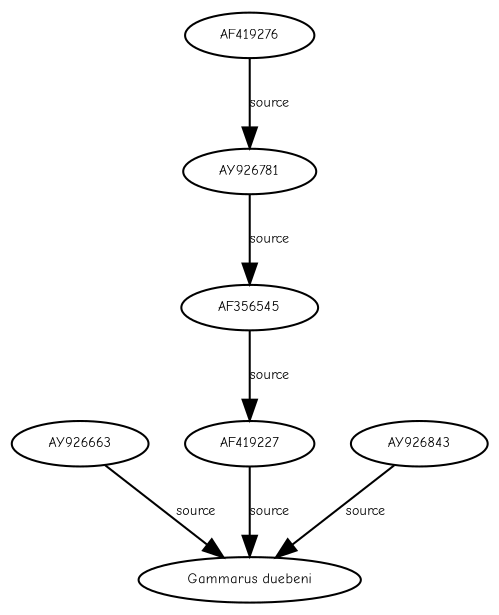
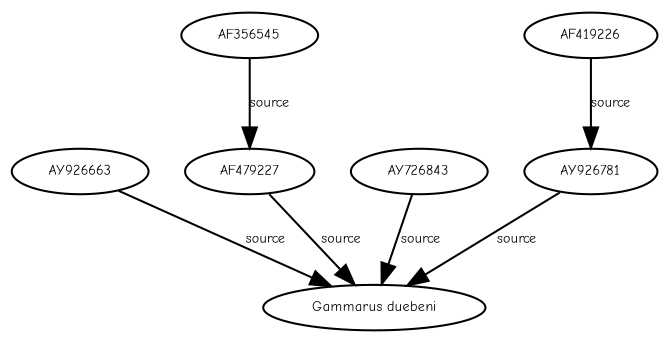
node "AF419276": label "AF419276" -> "AF419226"
edge "AY926781" -> "AF356545": now "AY926781" -> "Gammarus duebeni"
node "AF419227": label "AF419227" -> "AF479227"
node "AY926843": label "AY926843" -> "AY726843"
